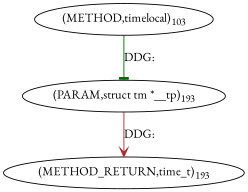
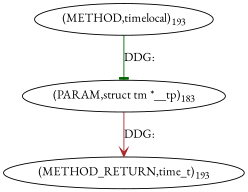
node "(METHOD,timelocal)": text "103" -> "193"
node "(PARAM,struct tm *__tp)": text "193" -> "183"
